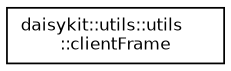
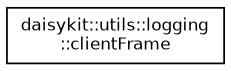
node "daisykit::utils::utils ::clientFrame": label "daisykit::utils::utils ::clientFrame" -> "daisykit::utils::logging ::clientFrame"
